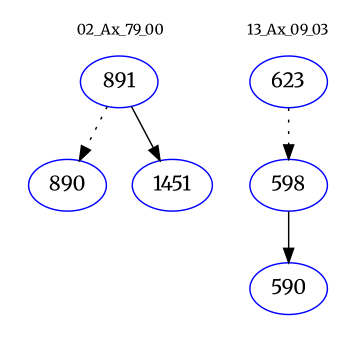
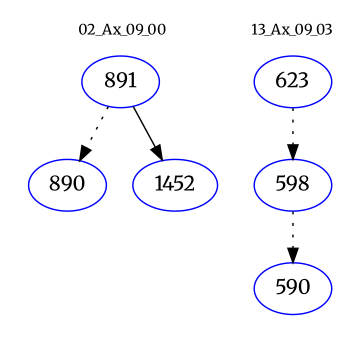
cluster "02_Ax_79_00": label "02_Ax_79_00" -> "02_Ax_09_00"
node "1451": label "1451" -> "1452"
edge "598" -> "590": style solid -> dotted
